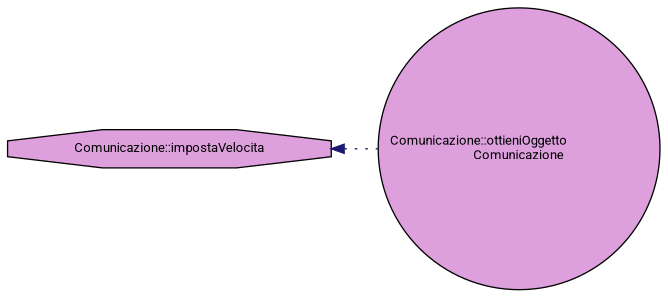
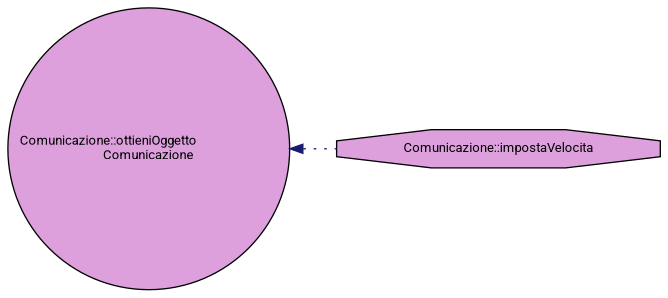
edge "Comunicazione::ottieniOggetto Comunicazione" -> "Comunicazione::impostaVelocita": reversed
